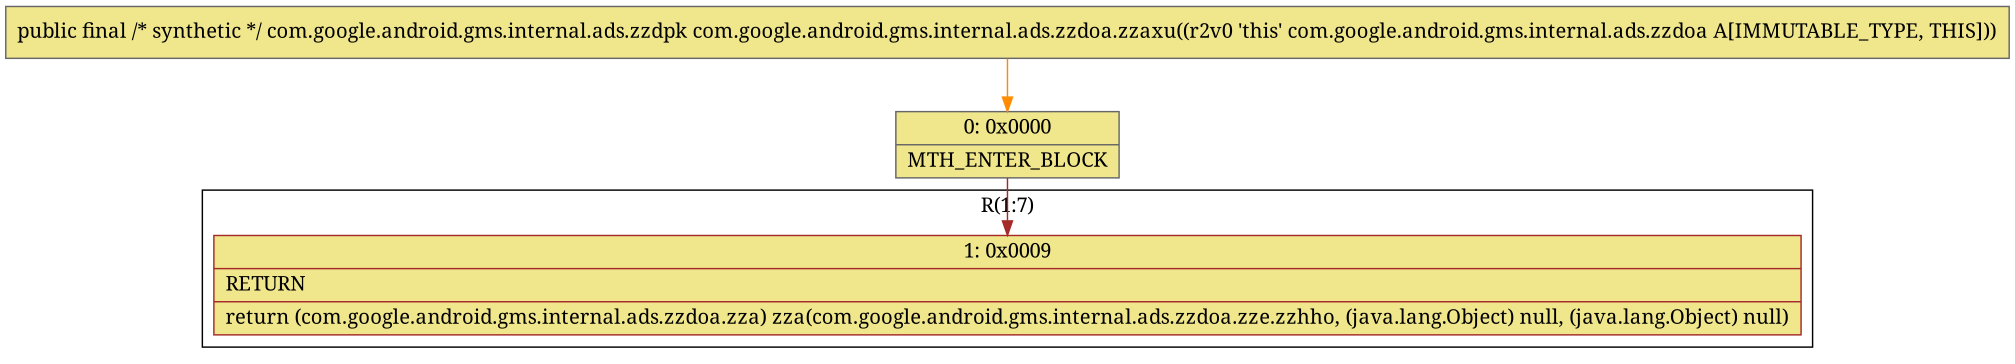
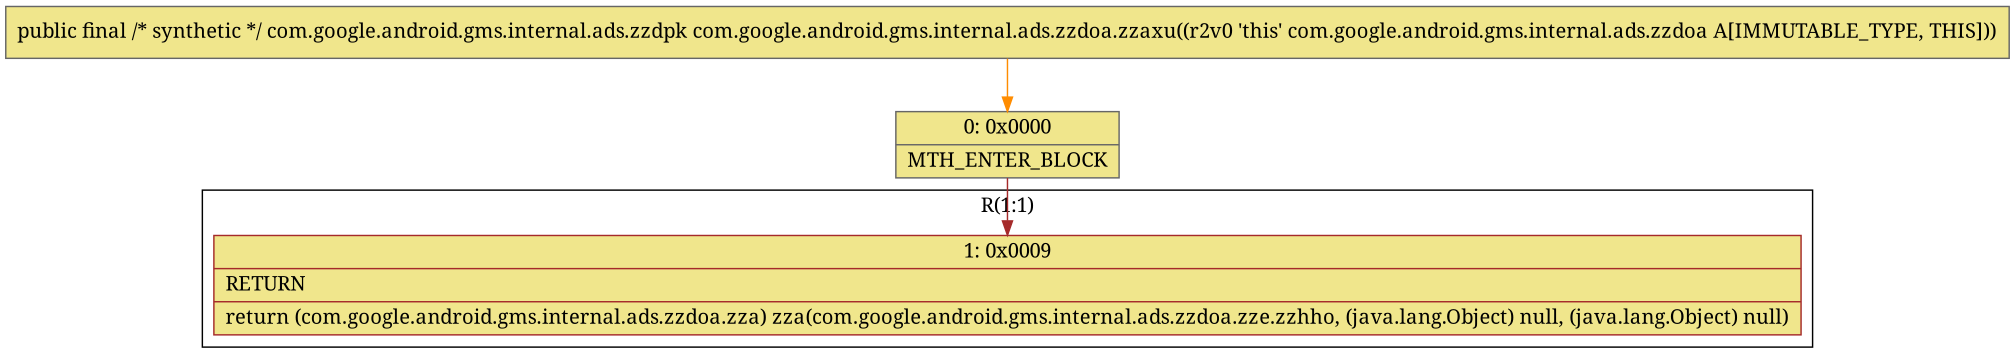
cluster "R(1:7)": label "R(1:7)" -> "R(1:1)"
